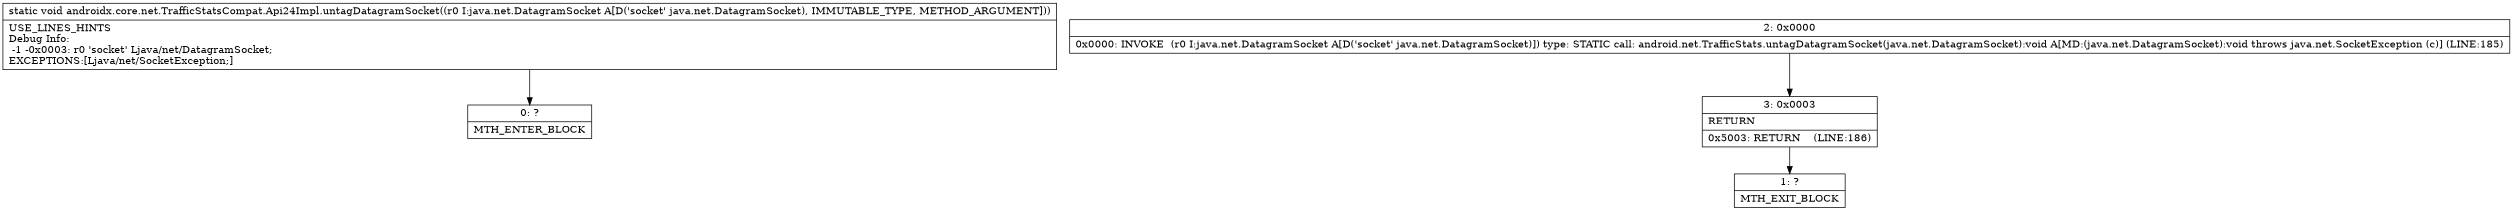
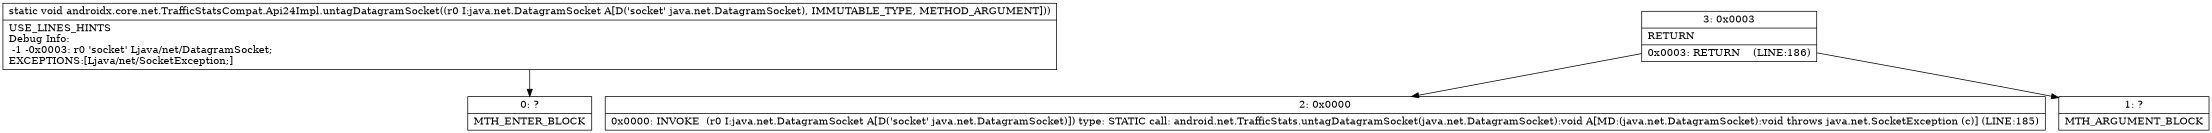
edge "2: 0x0000" -> "3: 0x0003": reversed
node "3: 0x0003": text "0x5003: RETURN    (LINE:186)" -> "0x0003: RETURN    (LINE:186)"
node "1: ?": text "MTH_EXIT_BLOCK" -> "MTH_ARGUMENT_BLOCK"
